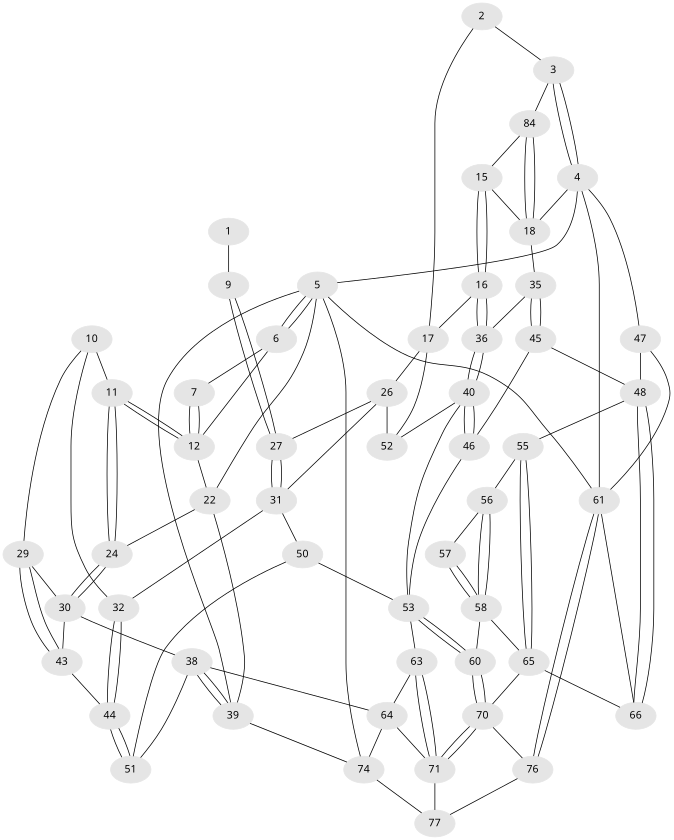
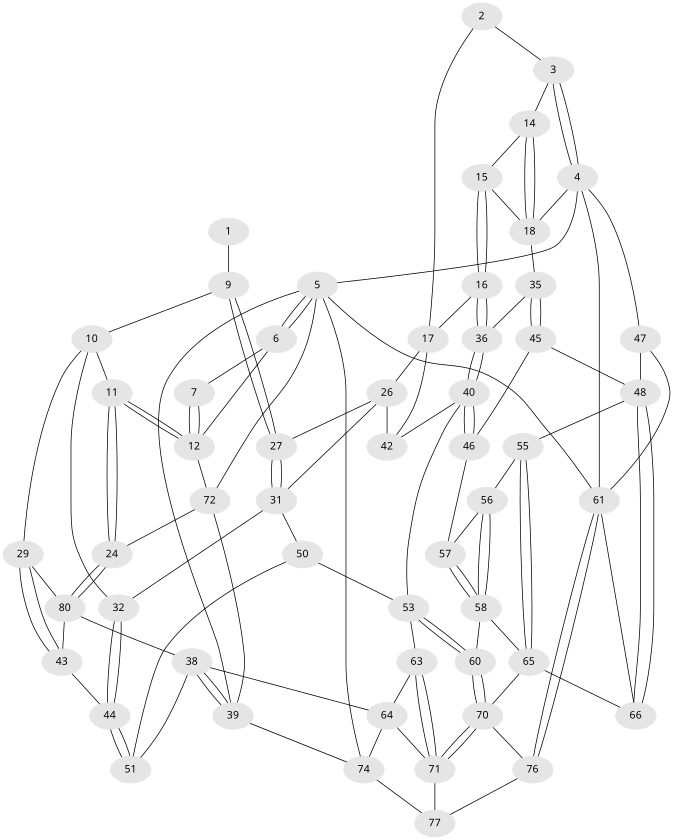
node "84": label "84" -> "14"
edge "9" -- "10": added
node "52": label "52" -> "42"
node "22": label "22" -> "72"
edge "46" -- "53": now "46" -- "57"
node "30": label "30" -> "80"
